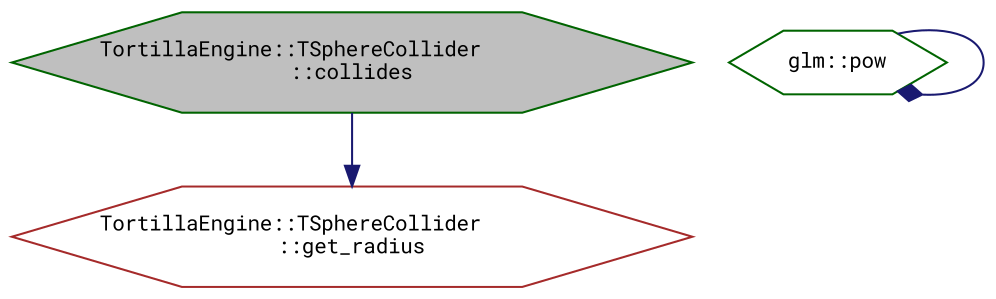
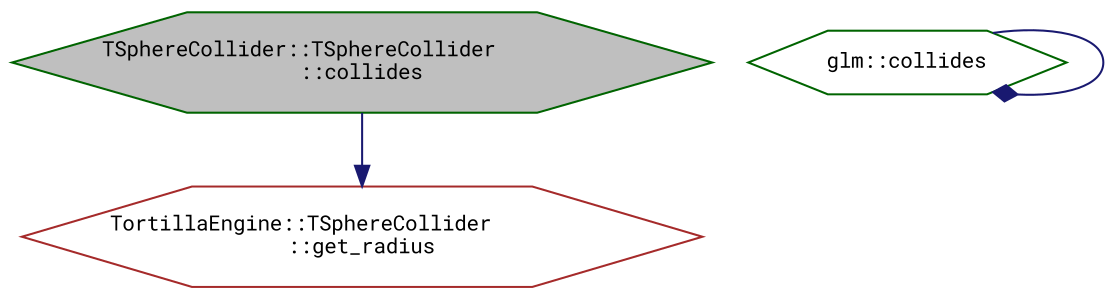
node "TortillaEngine::TSphereCollider ::collides": label "TortillaEngine::TSphereCollider ::collides" -> "TSphereCollider::TSphereCollider ::collides"
node "glm::pow": label "glm::pow" -> "glm::collides"
